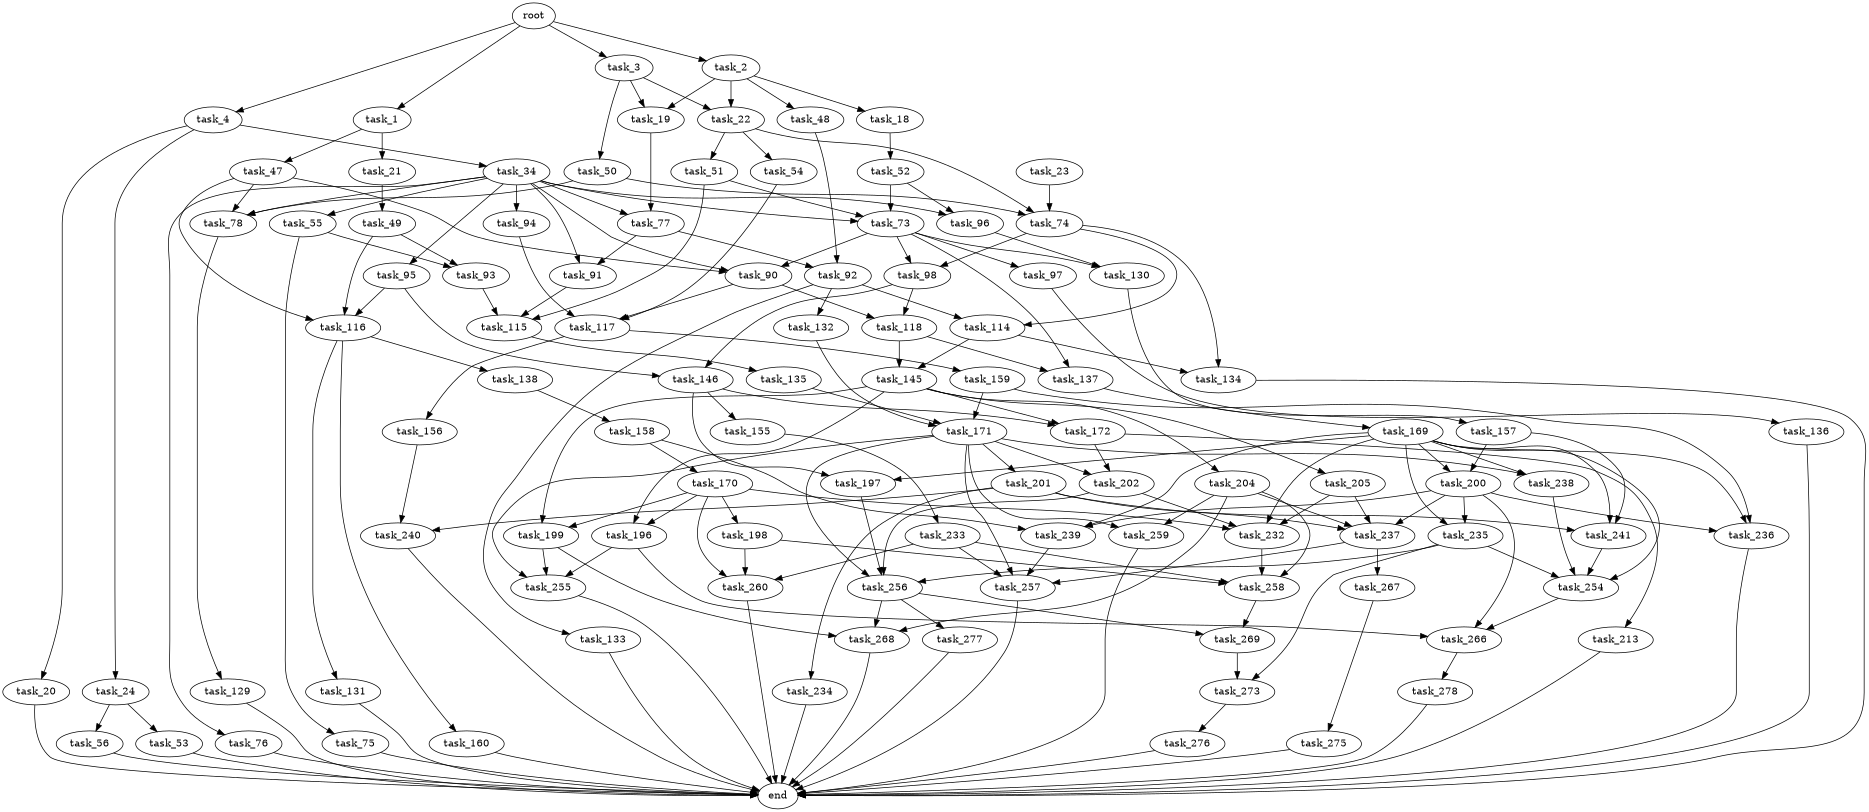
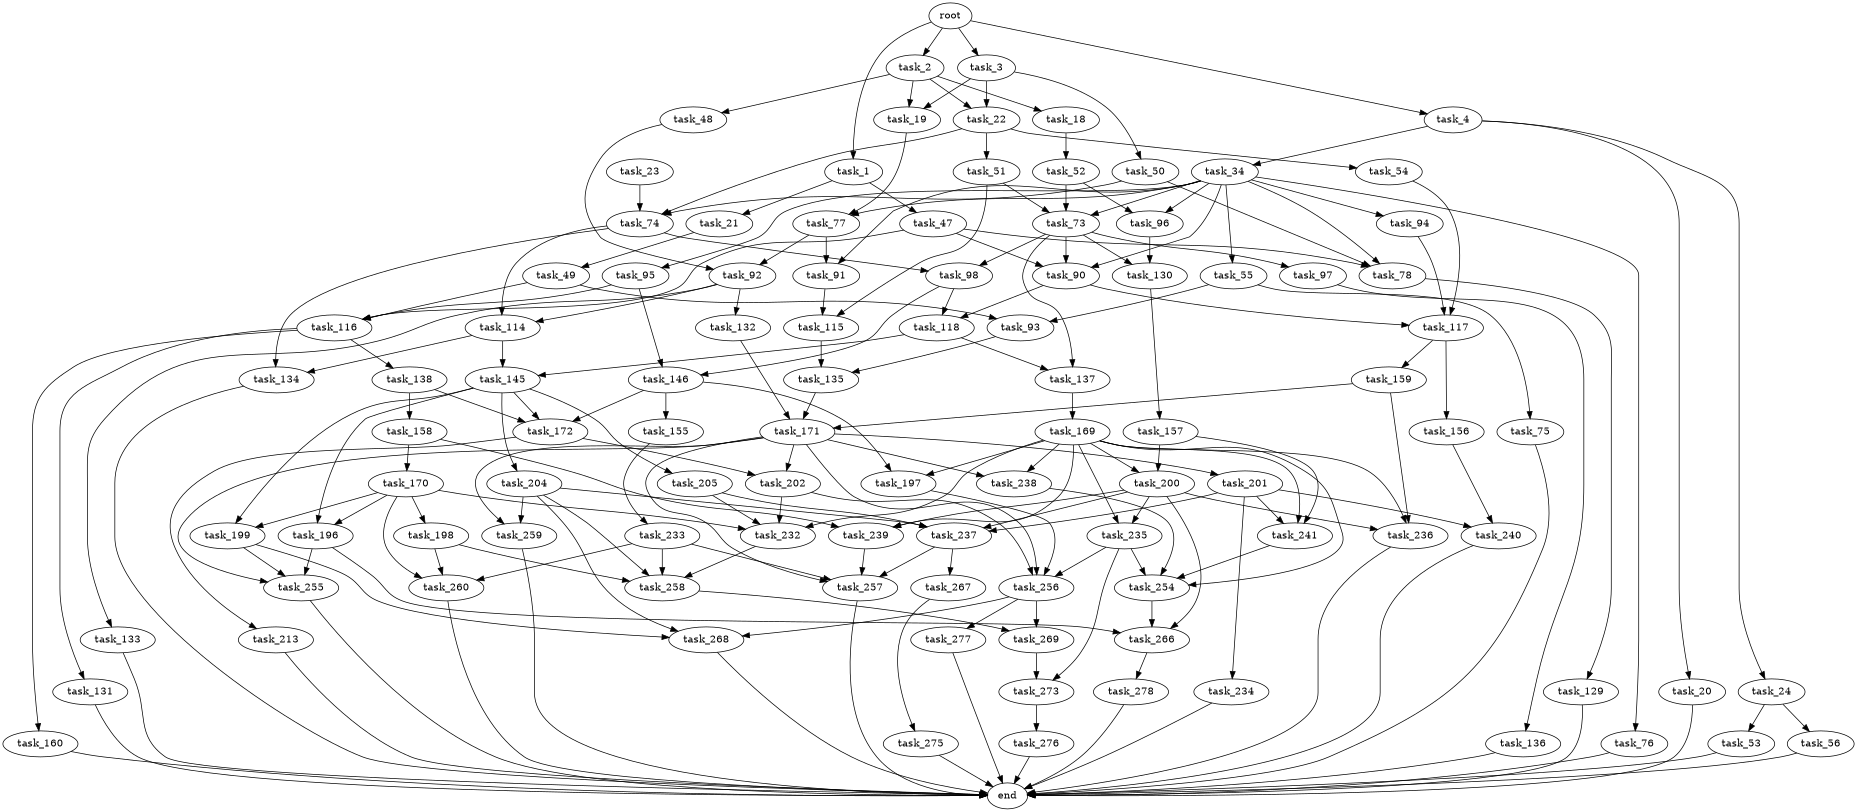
edge "task_93" -> "task_115": now "task_93" -> "task_135"
edge "task_138" -> "task_172": added
